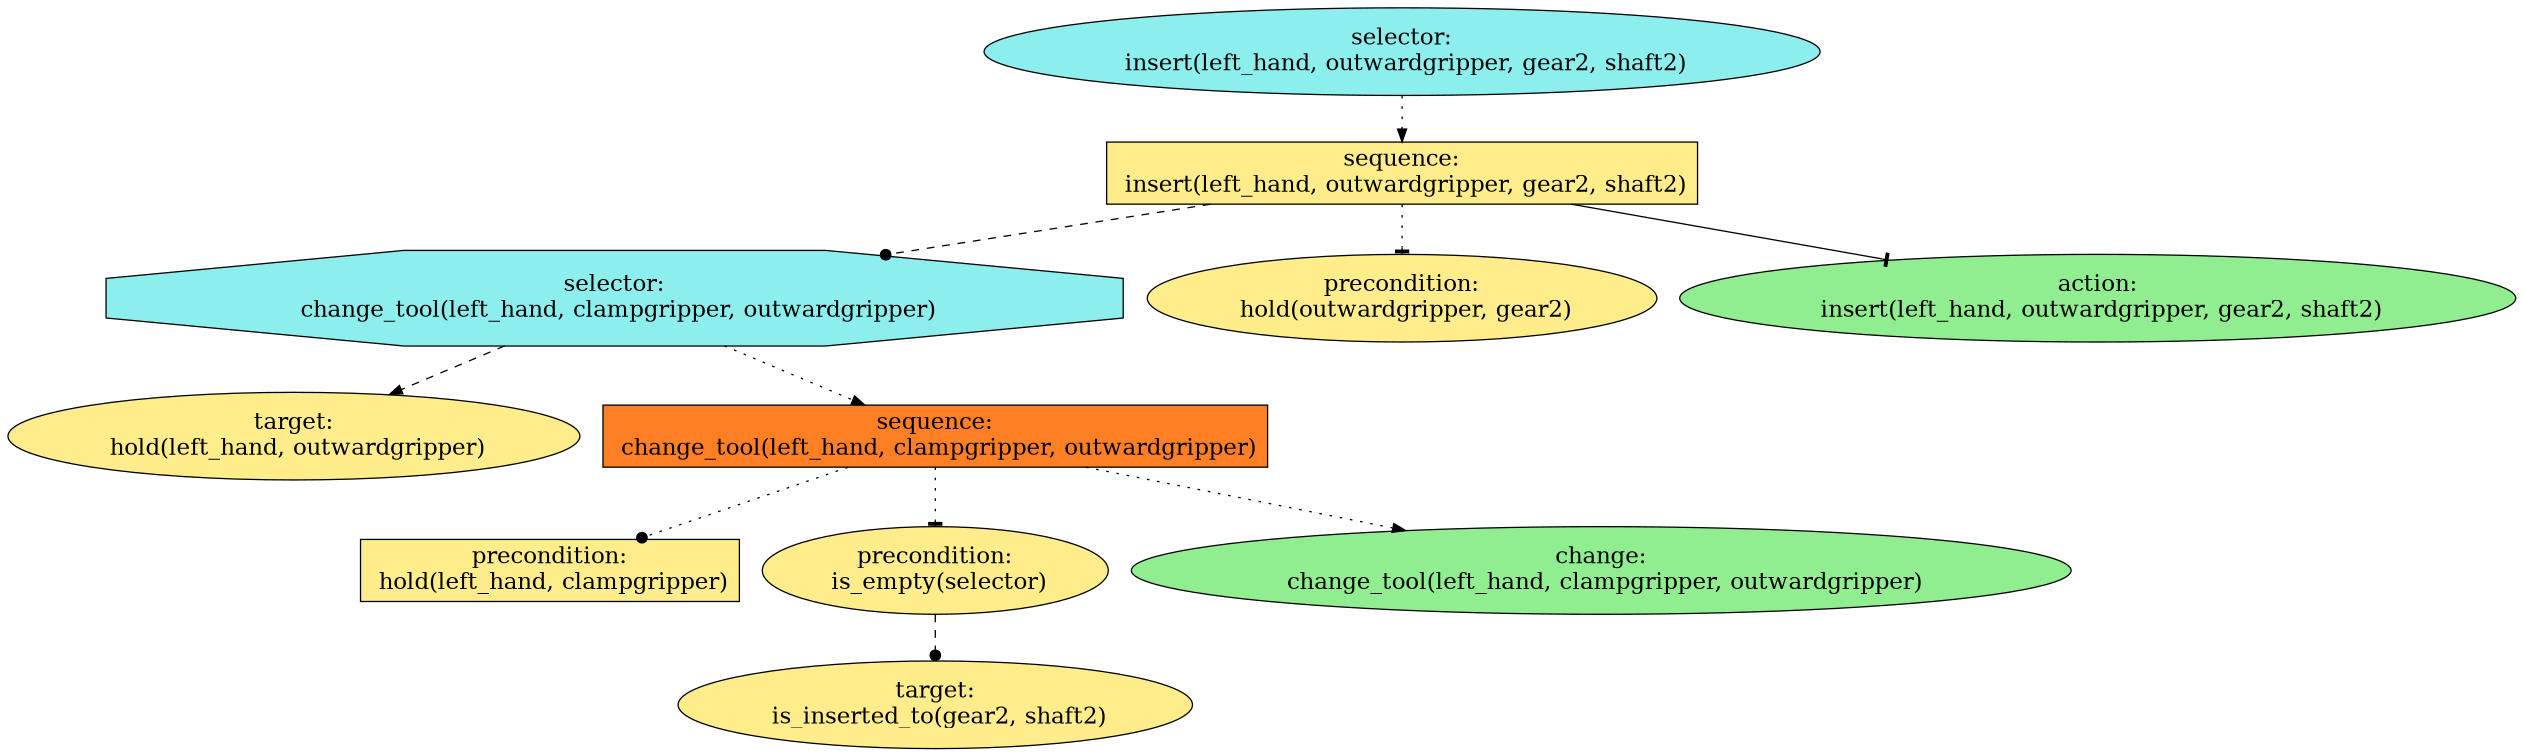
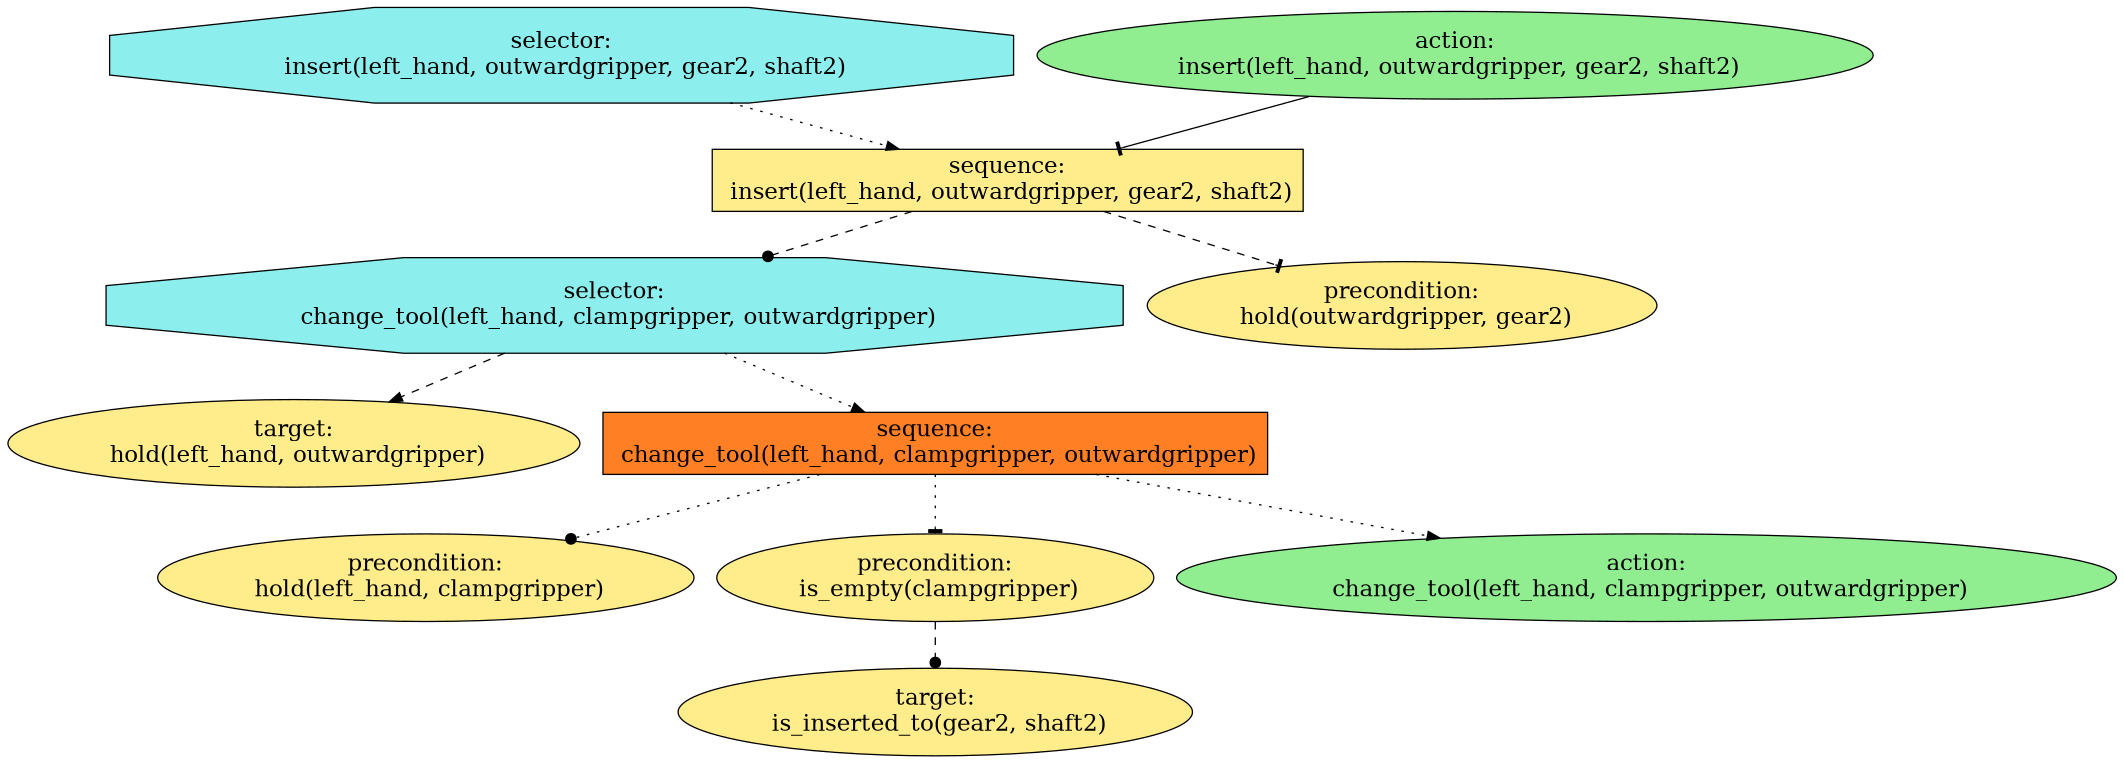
node "selector: insert(left_hand, outwardgripper, gear2, shaft2)": shape ellipse -> octagon
edge "sequence: insert(left_hand, outwardgripper, gear2, shaft2)" -> "precondition: hold(outwardgripper, gear2)": style dotted -> dashed
edge "sequence: insert(left_hand, outwardgripper, gear2, shaft2)" -> "action: insert(left_hand, outwardgripper, gear2, shaft2)": reversed
node "precondition: hold(left_hand, clampgripper)": shape box -> ellipse
node "precondition: is_empty(selector)": label "precondition: is_empty(selector)" -> "precondition: is_empty(clampgripper)"
node "change: change_tool(left_hand, clampgripper, outwardgripper)": label "change: change_tool(left_hand, clampgripper, outwardgripper)" -> "action: change_tool(left_hand, clampgripper, outwardgripper)"
